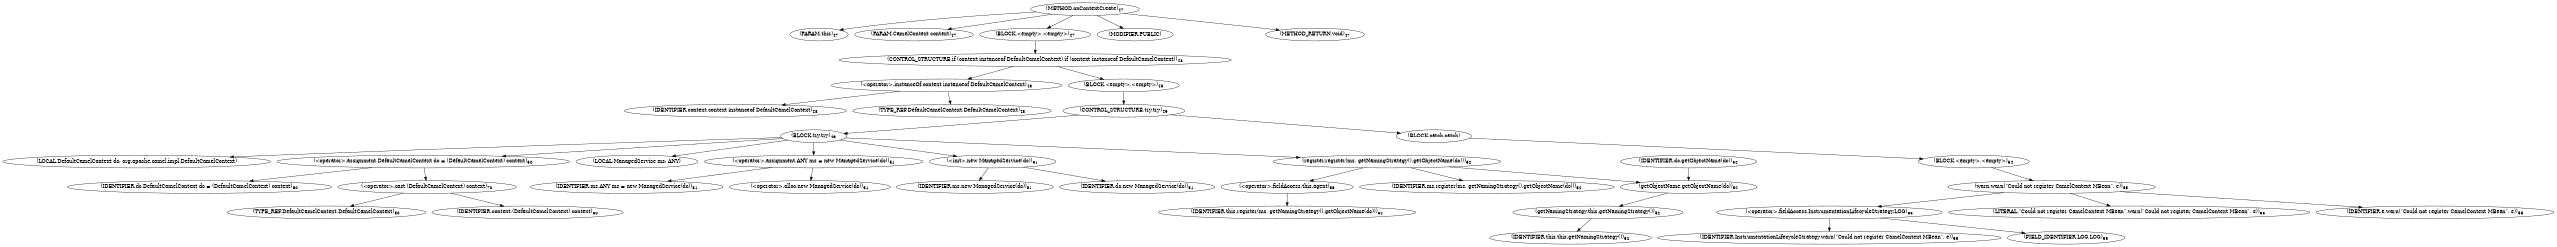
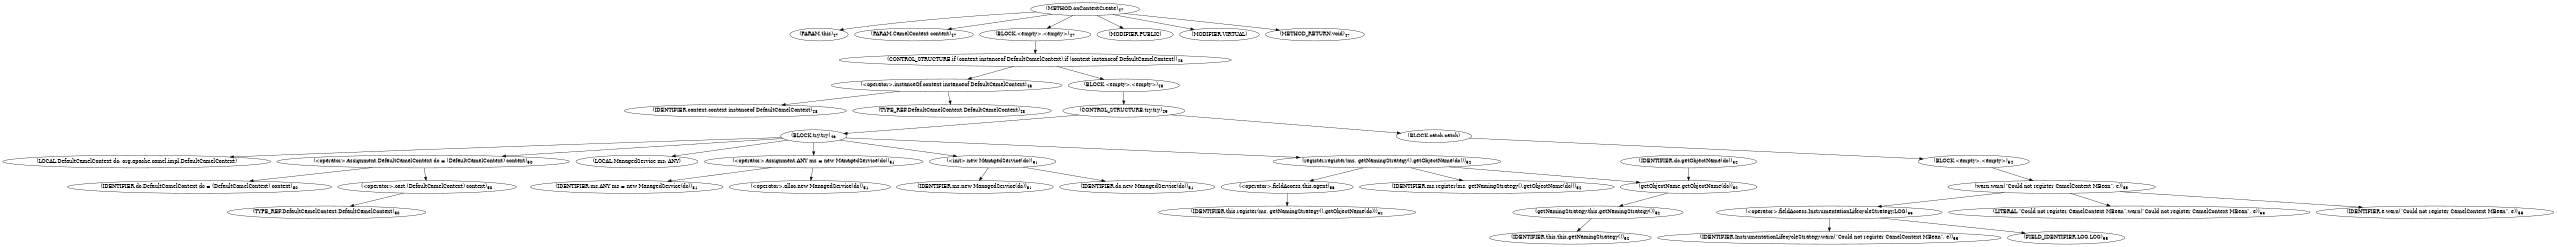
node "(MODIFIER,VIRTUAL)": added
node "(<operator>.cast,(DefaultCamelContext) context)": text "70" -> "50"
node "(IDENTIFIER,context,(DefaultCamelContext) context)": removed
